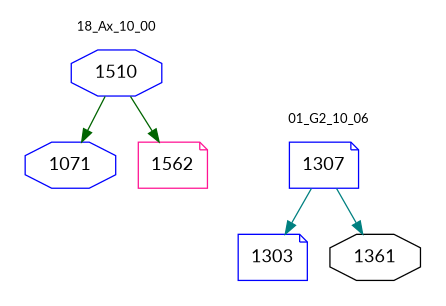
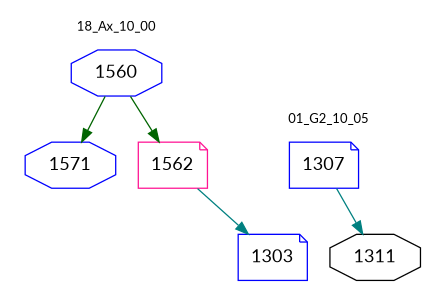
node "1510": label "1510" -> "1560"
cluster "01_G2_10_06": label "01_G2_10_06" -> "01_G2_10_05"
node "1071": label "1071" -> "1571"
edge "1307" -> "1303": now "1562" -> "1303"
node "1361": label "1361" -> "1311"
